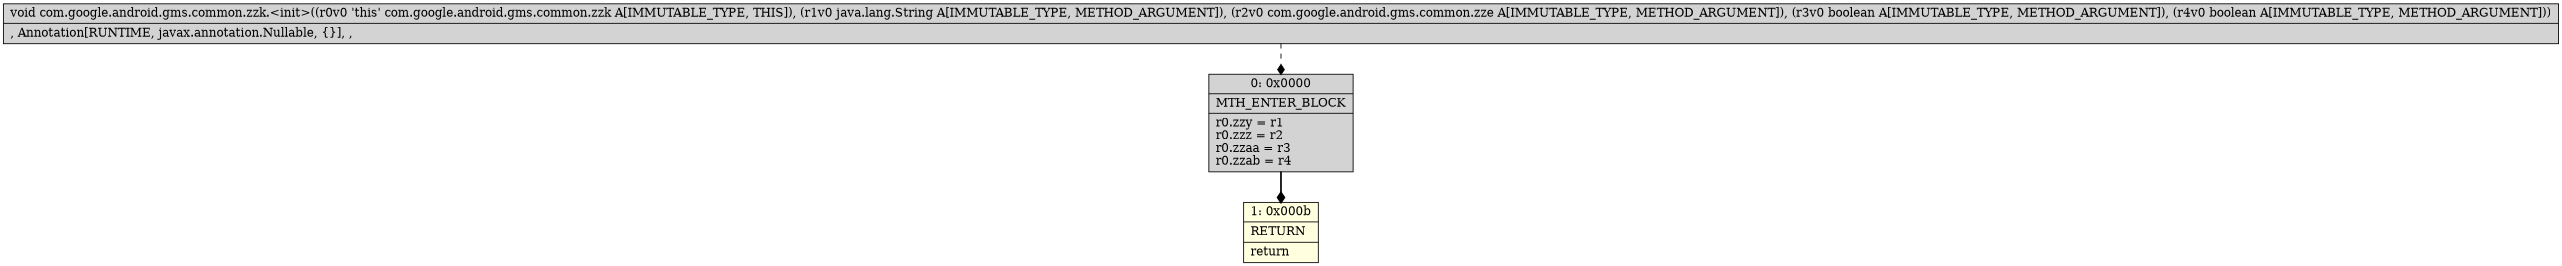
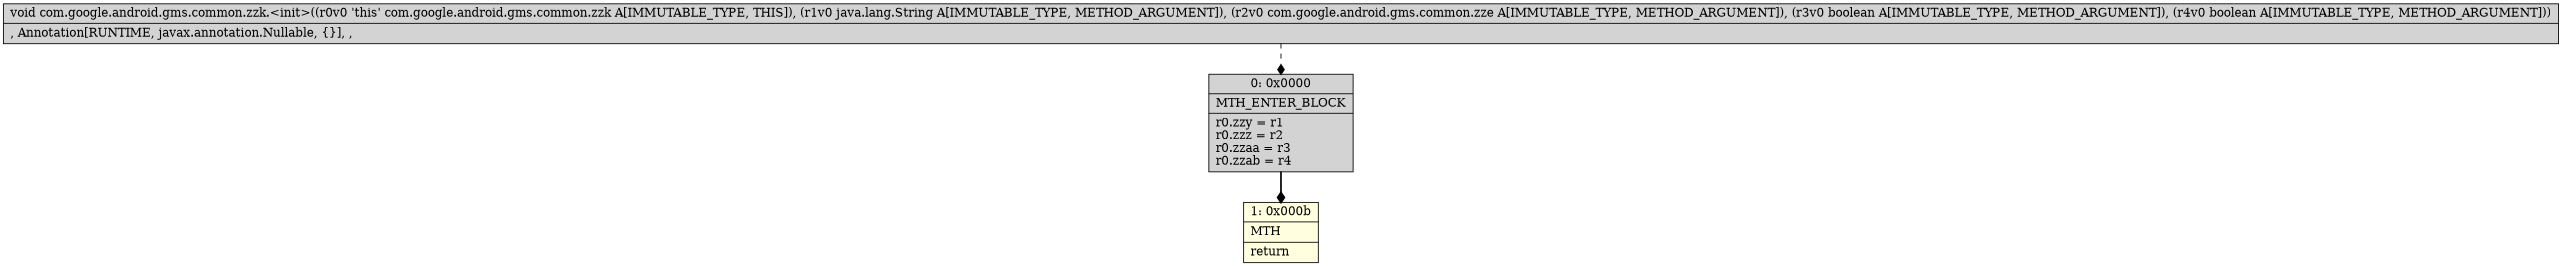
node "1: 0x000b": text "RETURN" -> "MTH"
